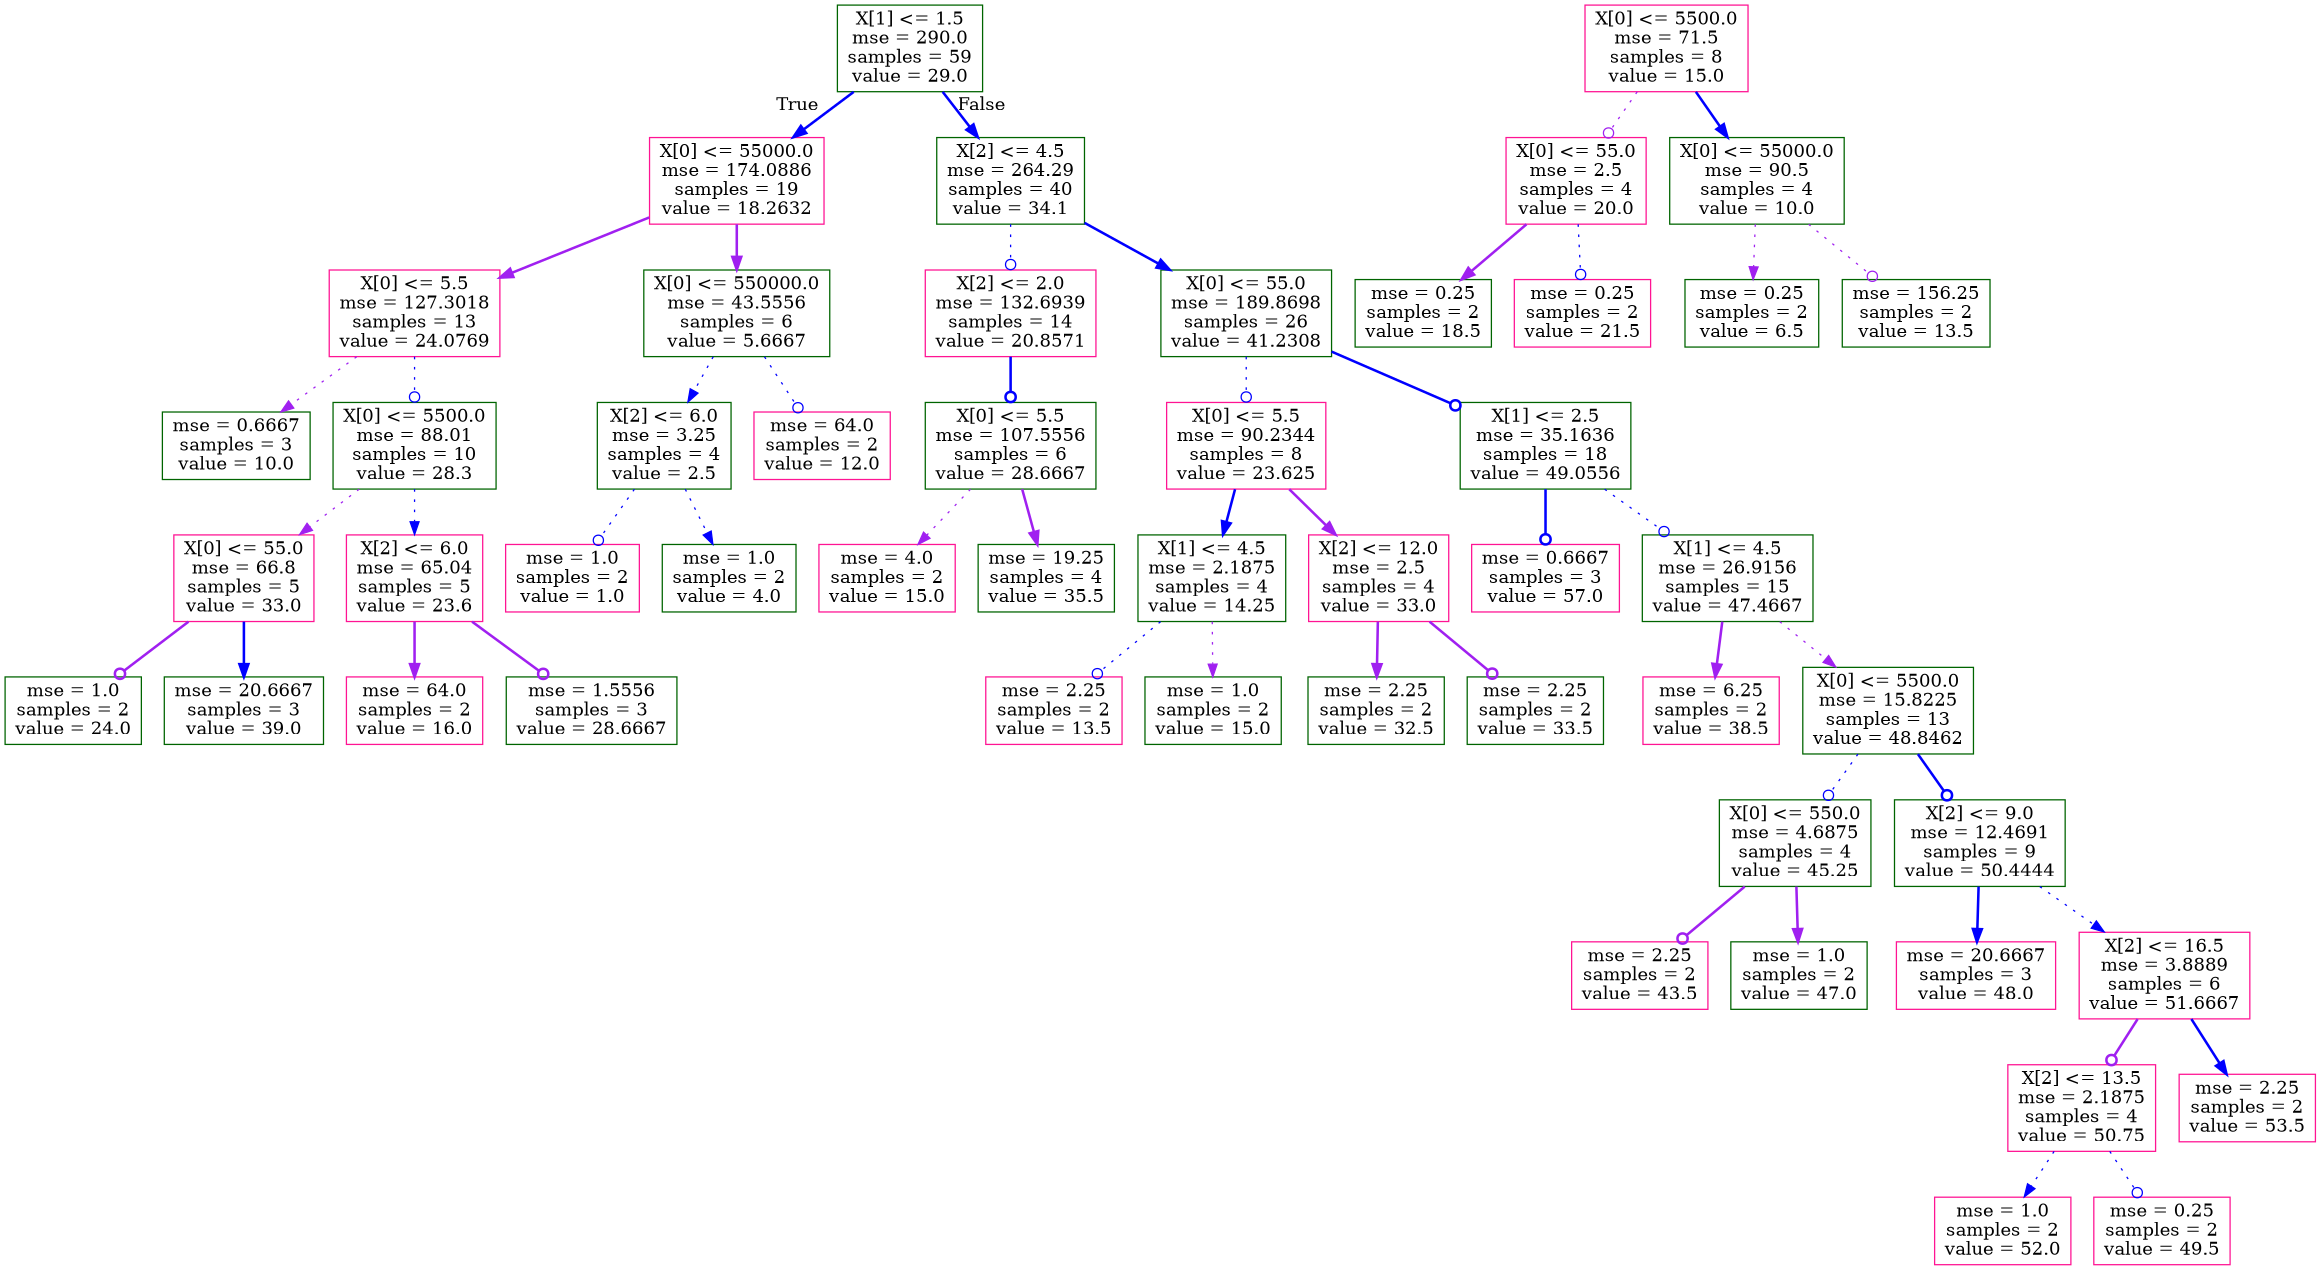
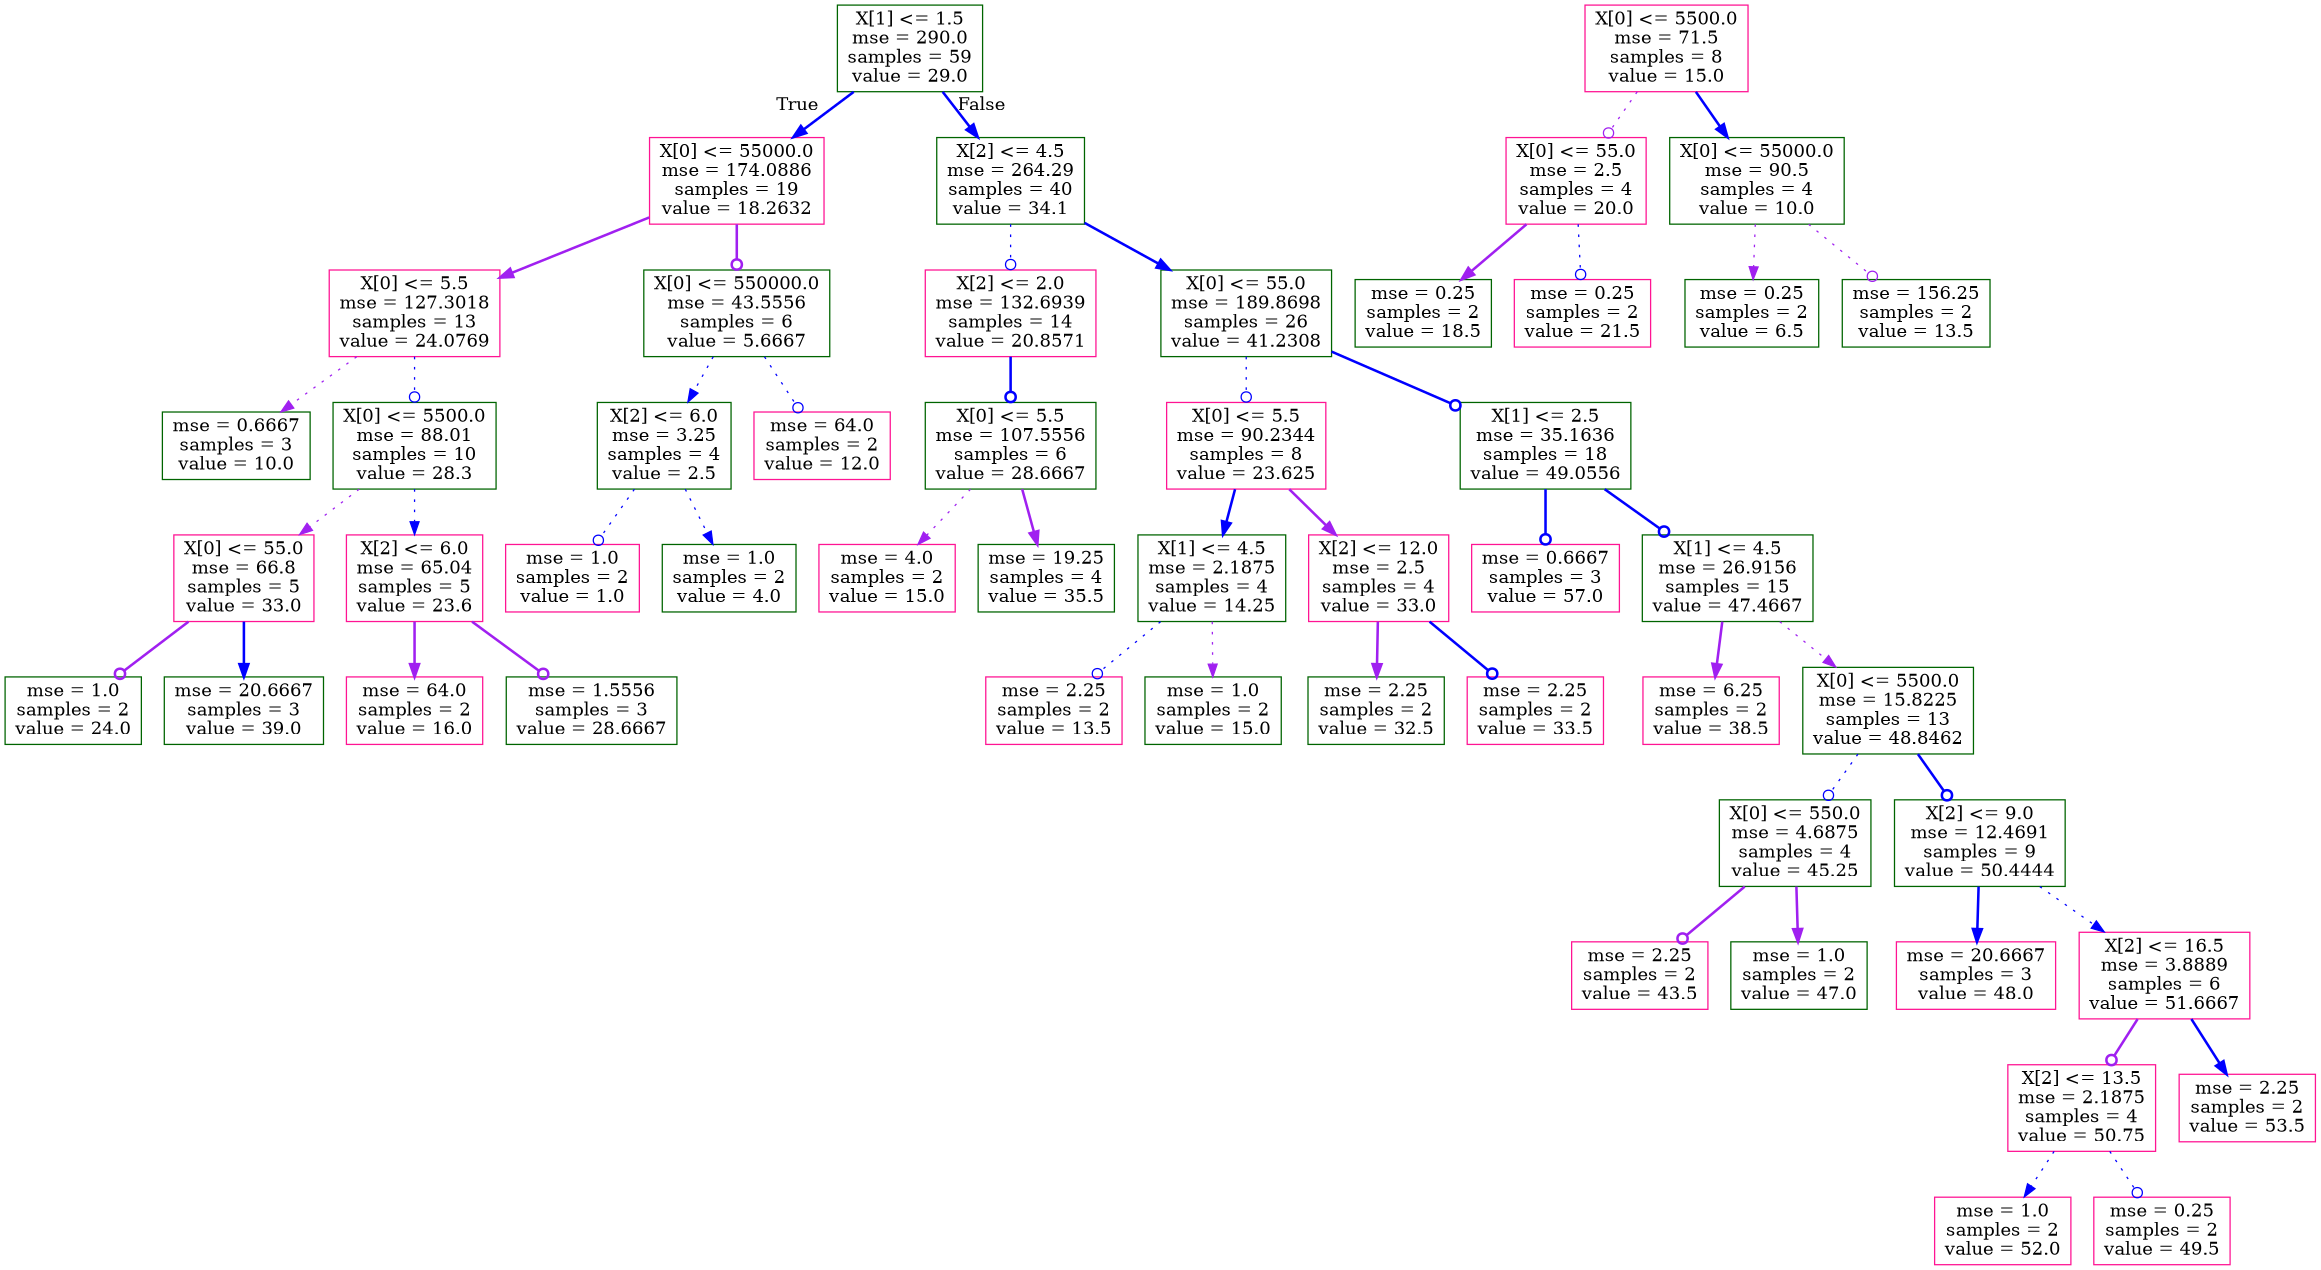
edge "X[0] <= 55000.0 mse = 174.0886 samples = 19 value = 18.2632" -> "X[0] <= 550000.0 mse = 43.5556 samples = 6 value = 5.6667": arrowhead normal -> odot
edge "X[1] <= 2.5 mse = 35.1636 samples = 18 value = 49.0556" -> "X[1] <= 4.5 mse = 26.9156 samples = 15 value = 47.4667": style dotted -> bold
edge "X[2] <= 12.0 mse = 2.5 samples = 4 value = 33.0" -> "mse = 2.25 samples = 2 value = 33.5": color purple -> blue
node "mse = 2.25 samples = 2 value = 33.5": color darkgreen -> deeppink
